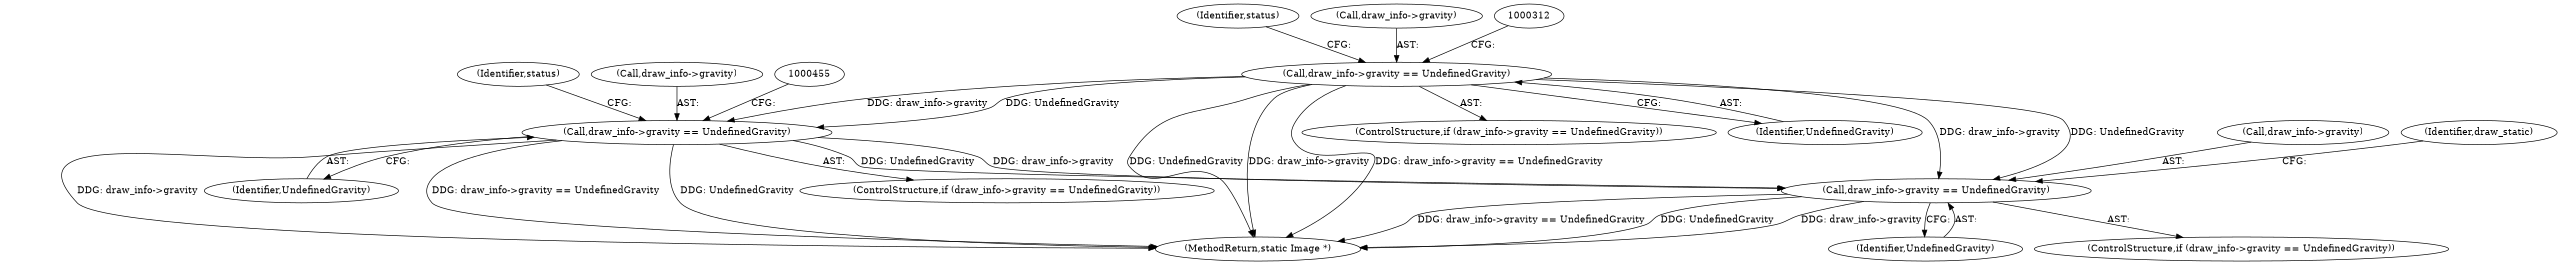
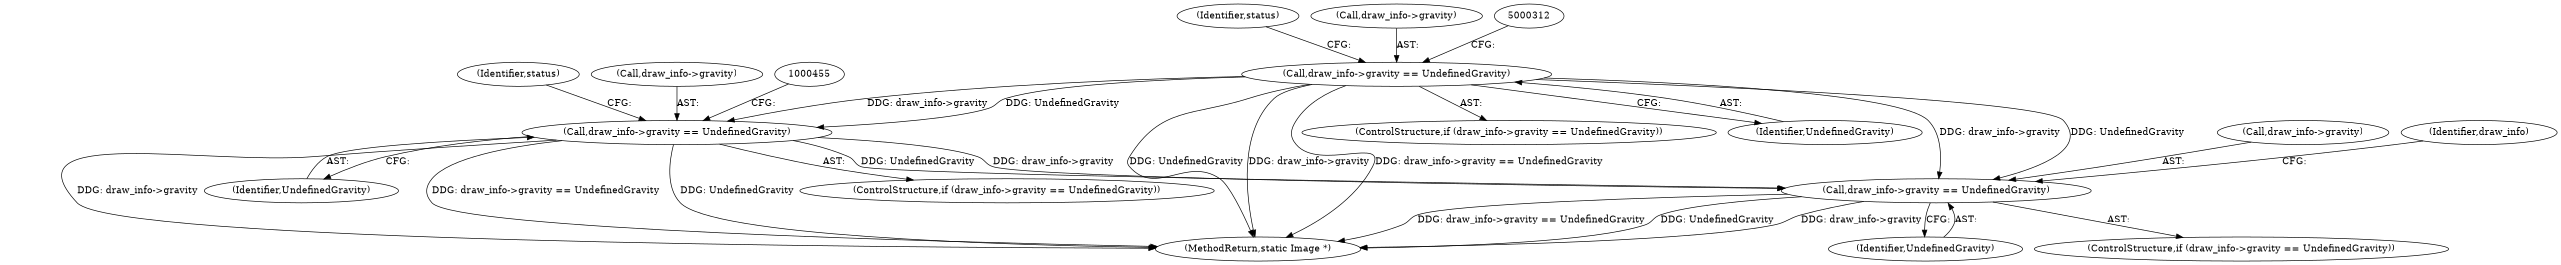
node "1000312": label "1000312" -> "5000312"
node "(Identifier,draw_static)": label "(Identifier,draw_static)" -> "(Identifier,draw_info)"
